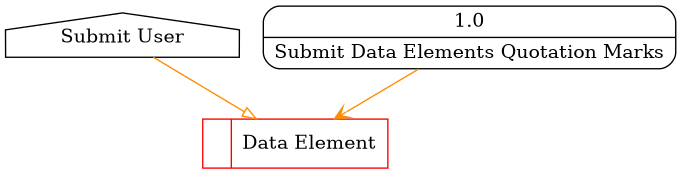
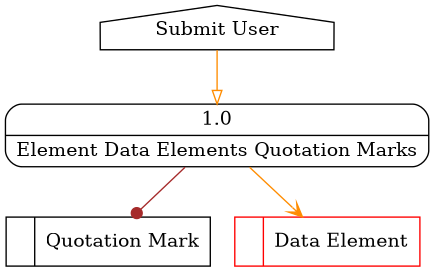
node "1.0": text "Submit Data Elements Quotation Marks" -> "Element Data Elements Quotation Marks"
edge "Submit User" -> "Data Element": now "Submit User" -> "1.0"
node "Quotation Mark": added
